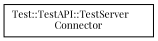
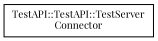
node "Test::TestAPI::TestServer Connector": label "Test::TestAPI::TestServer Connector" -> "TestAPI::TestAPI::TestServer Connector"
